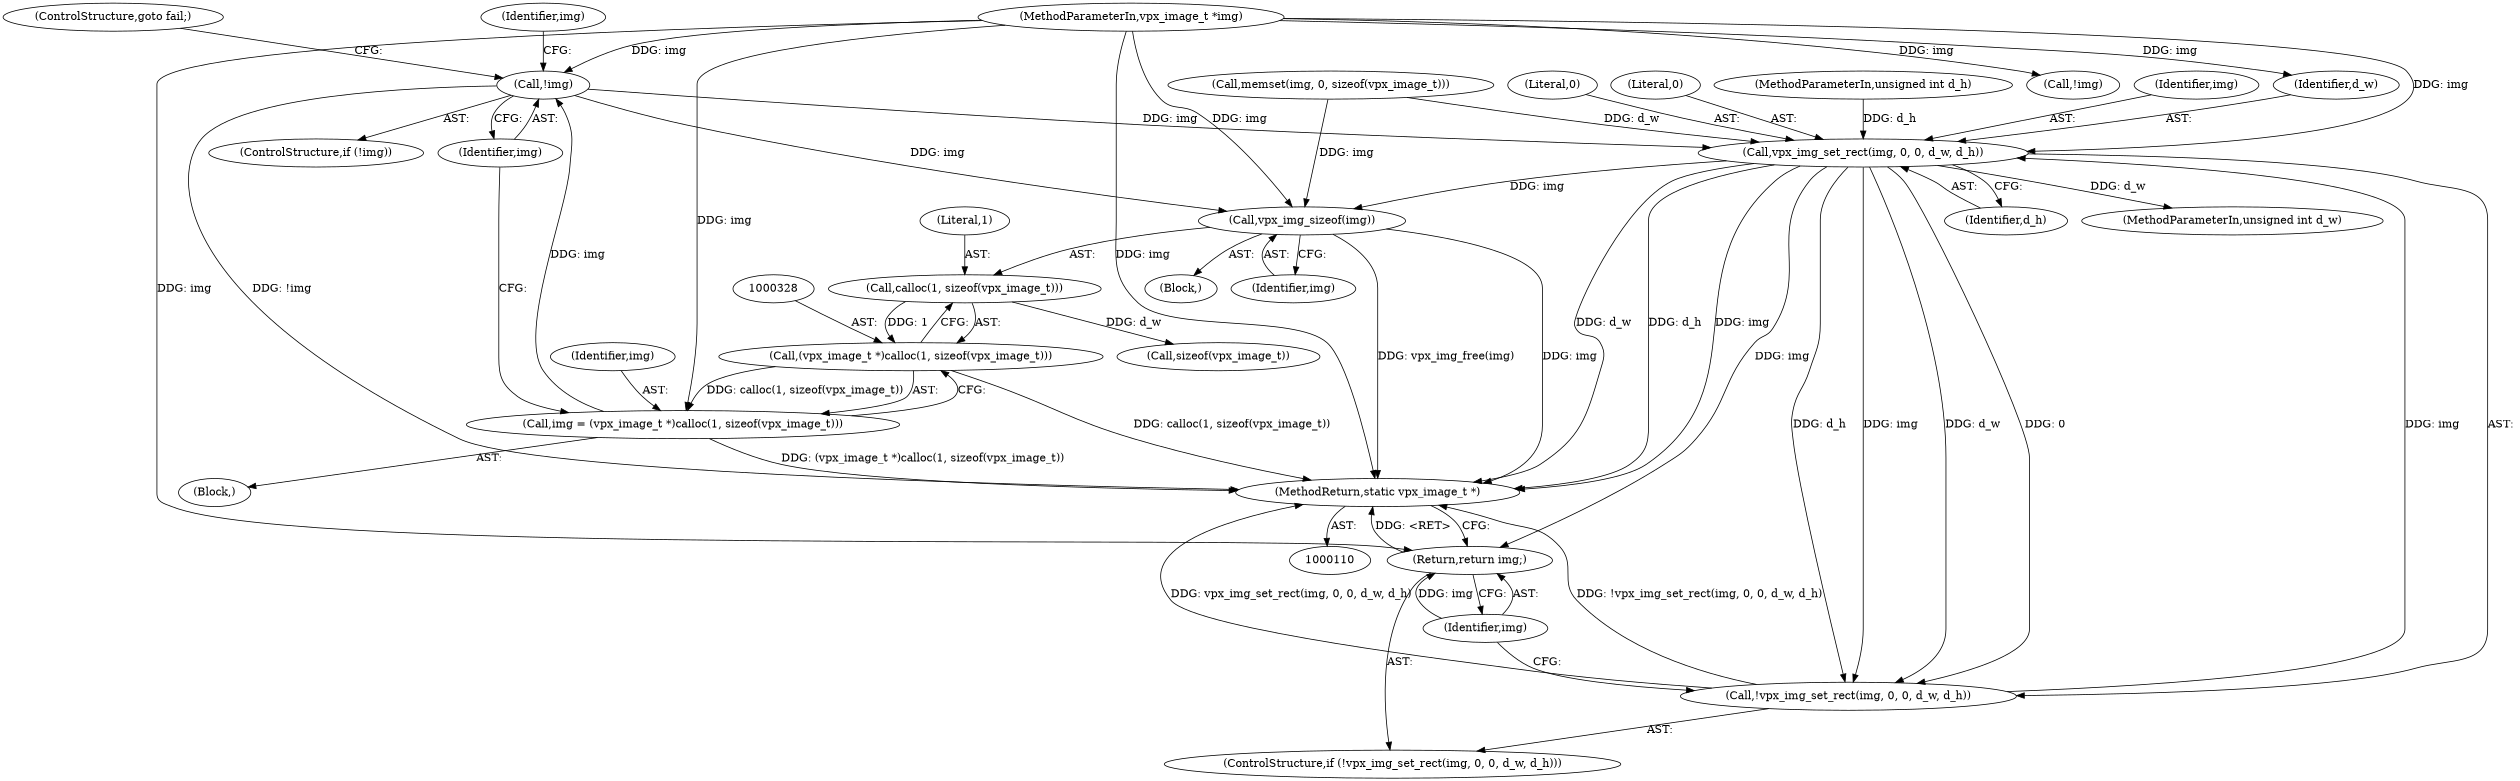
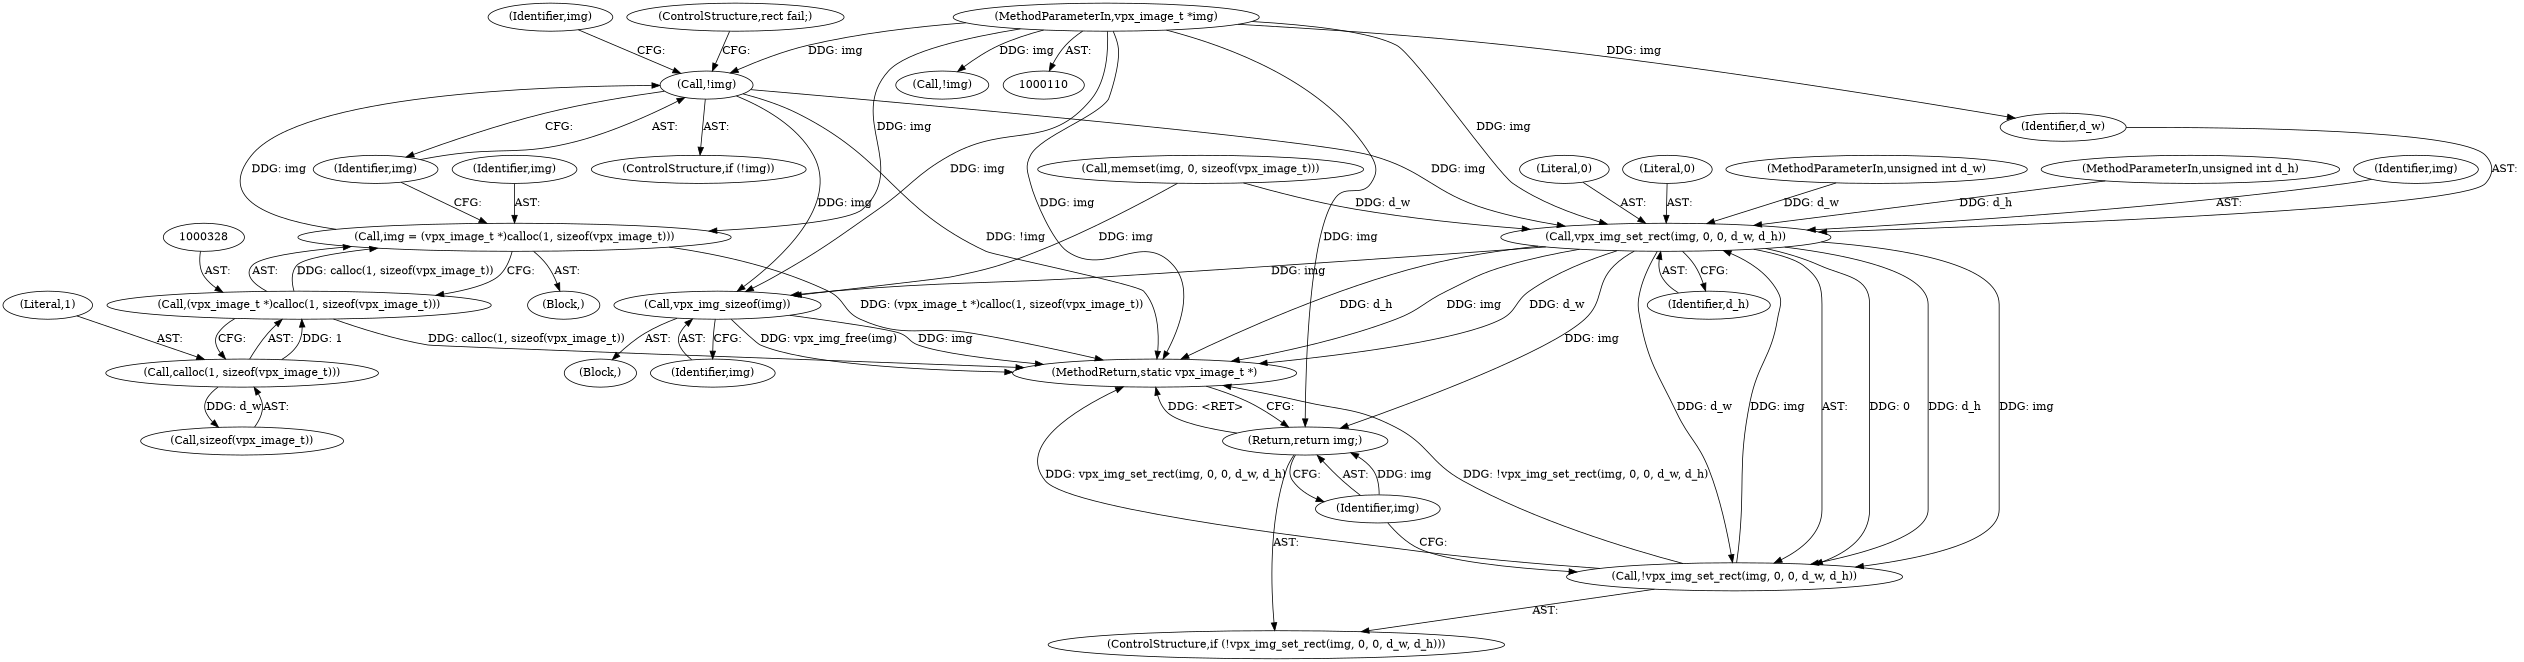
node "(ControlStructure,goto fail;)": label "(ControlStructure,goto fail;)" -> "(ControlStructure,rect fail;)"
edge "(Call,vpx_img_set_rect(img, 0, 0, d_w, d_h))" -> "(MethodParameterIn,unsigned int d_w)": reversed
edge "(Call,vpx_img_sizeof(img))" -> "(Call,calloc(1, sizeof(vpx_image_t)))": now "(Call,sizeof(vpx_image_t))" -> "(Call,calloc(1, sizeof(vpx_image_t)))"
edge "(MethodReturn,static vpx_image_t *)" -> "1000110": now "(MethodParameterIn,vpx_image_t *img)" -> "1000110"
